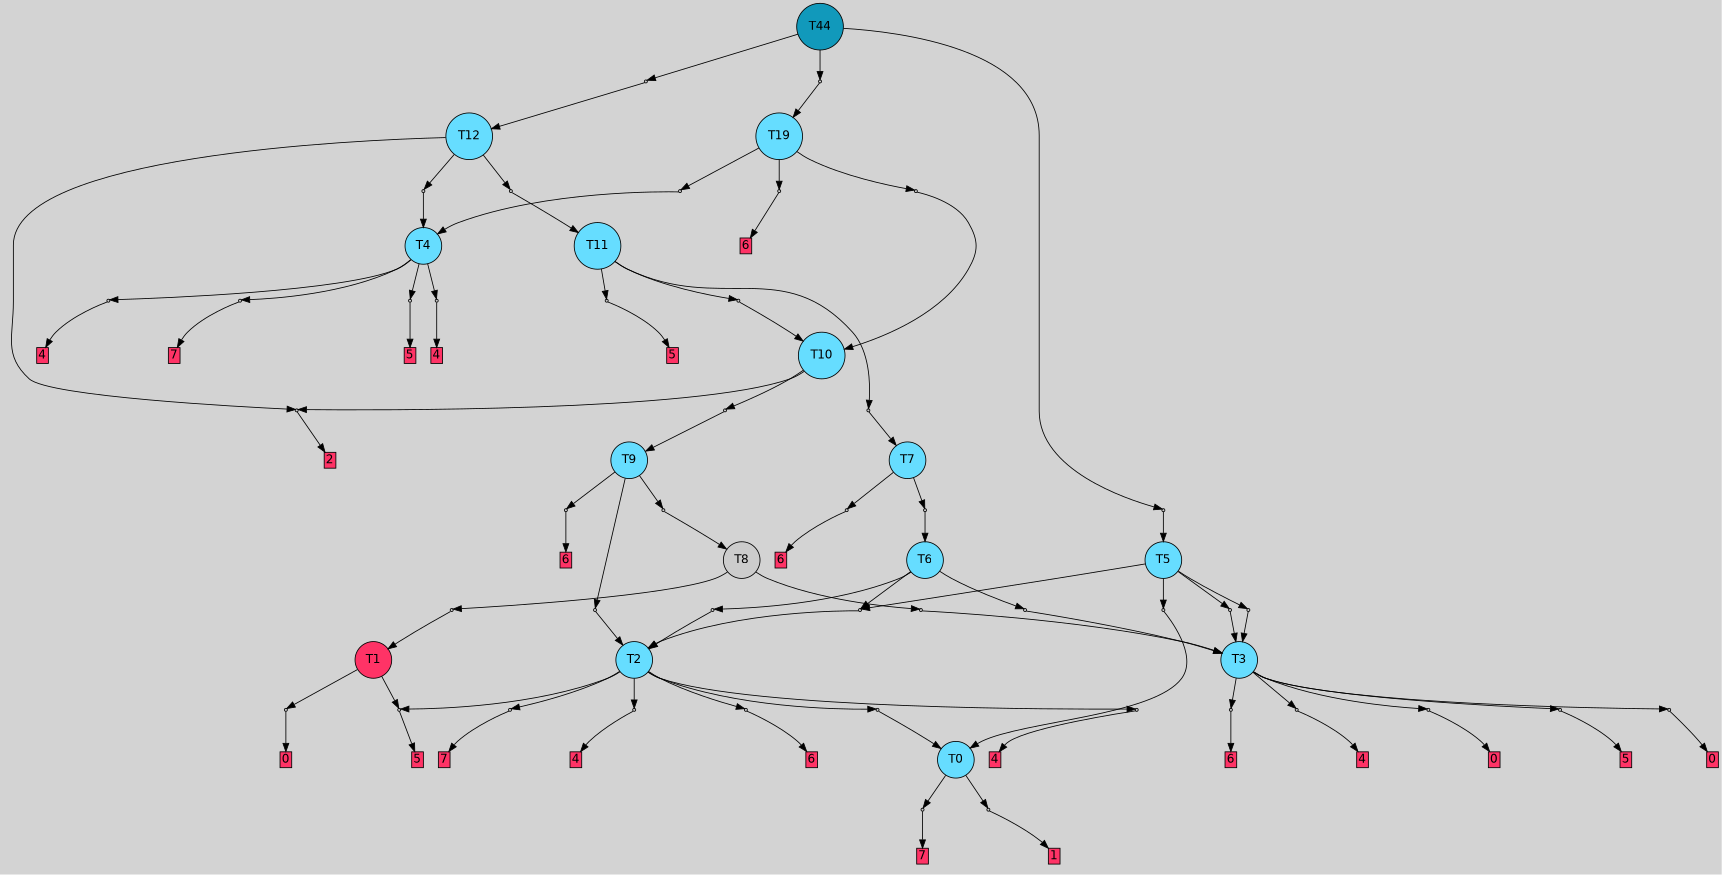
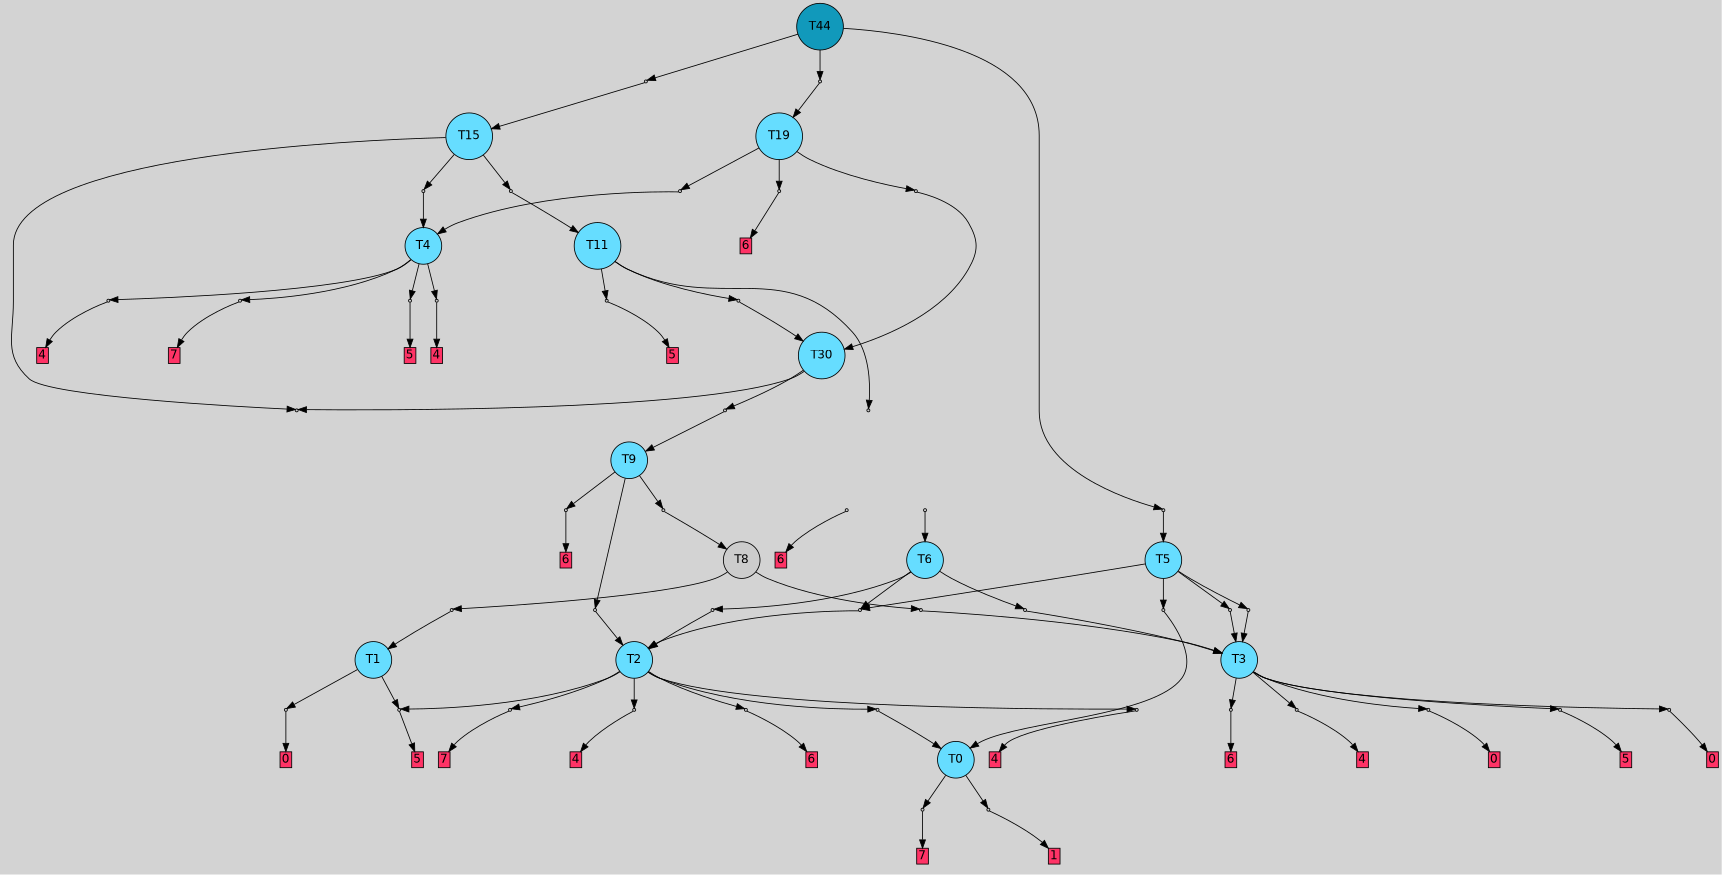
node "T12": label "T12" -> "T15"
node "T10": label "T10" -> "T30"
node "2": removed
node "T7": removed
node "T1": fillcolor #ff3366 -> #66ddff
